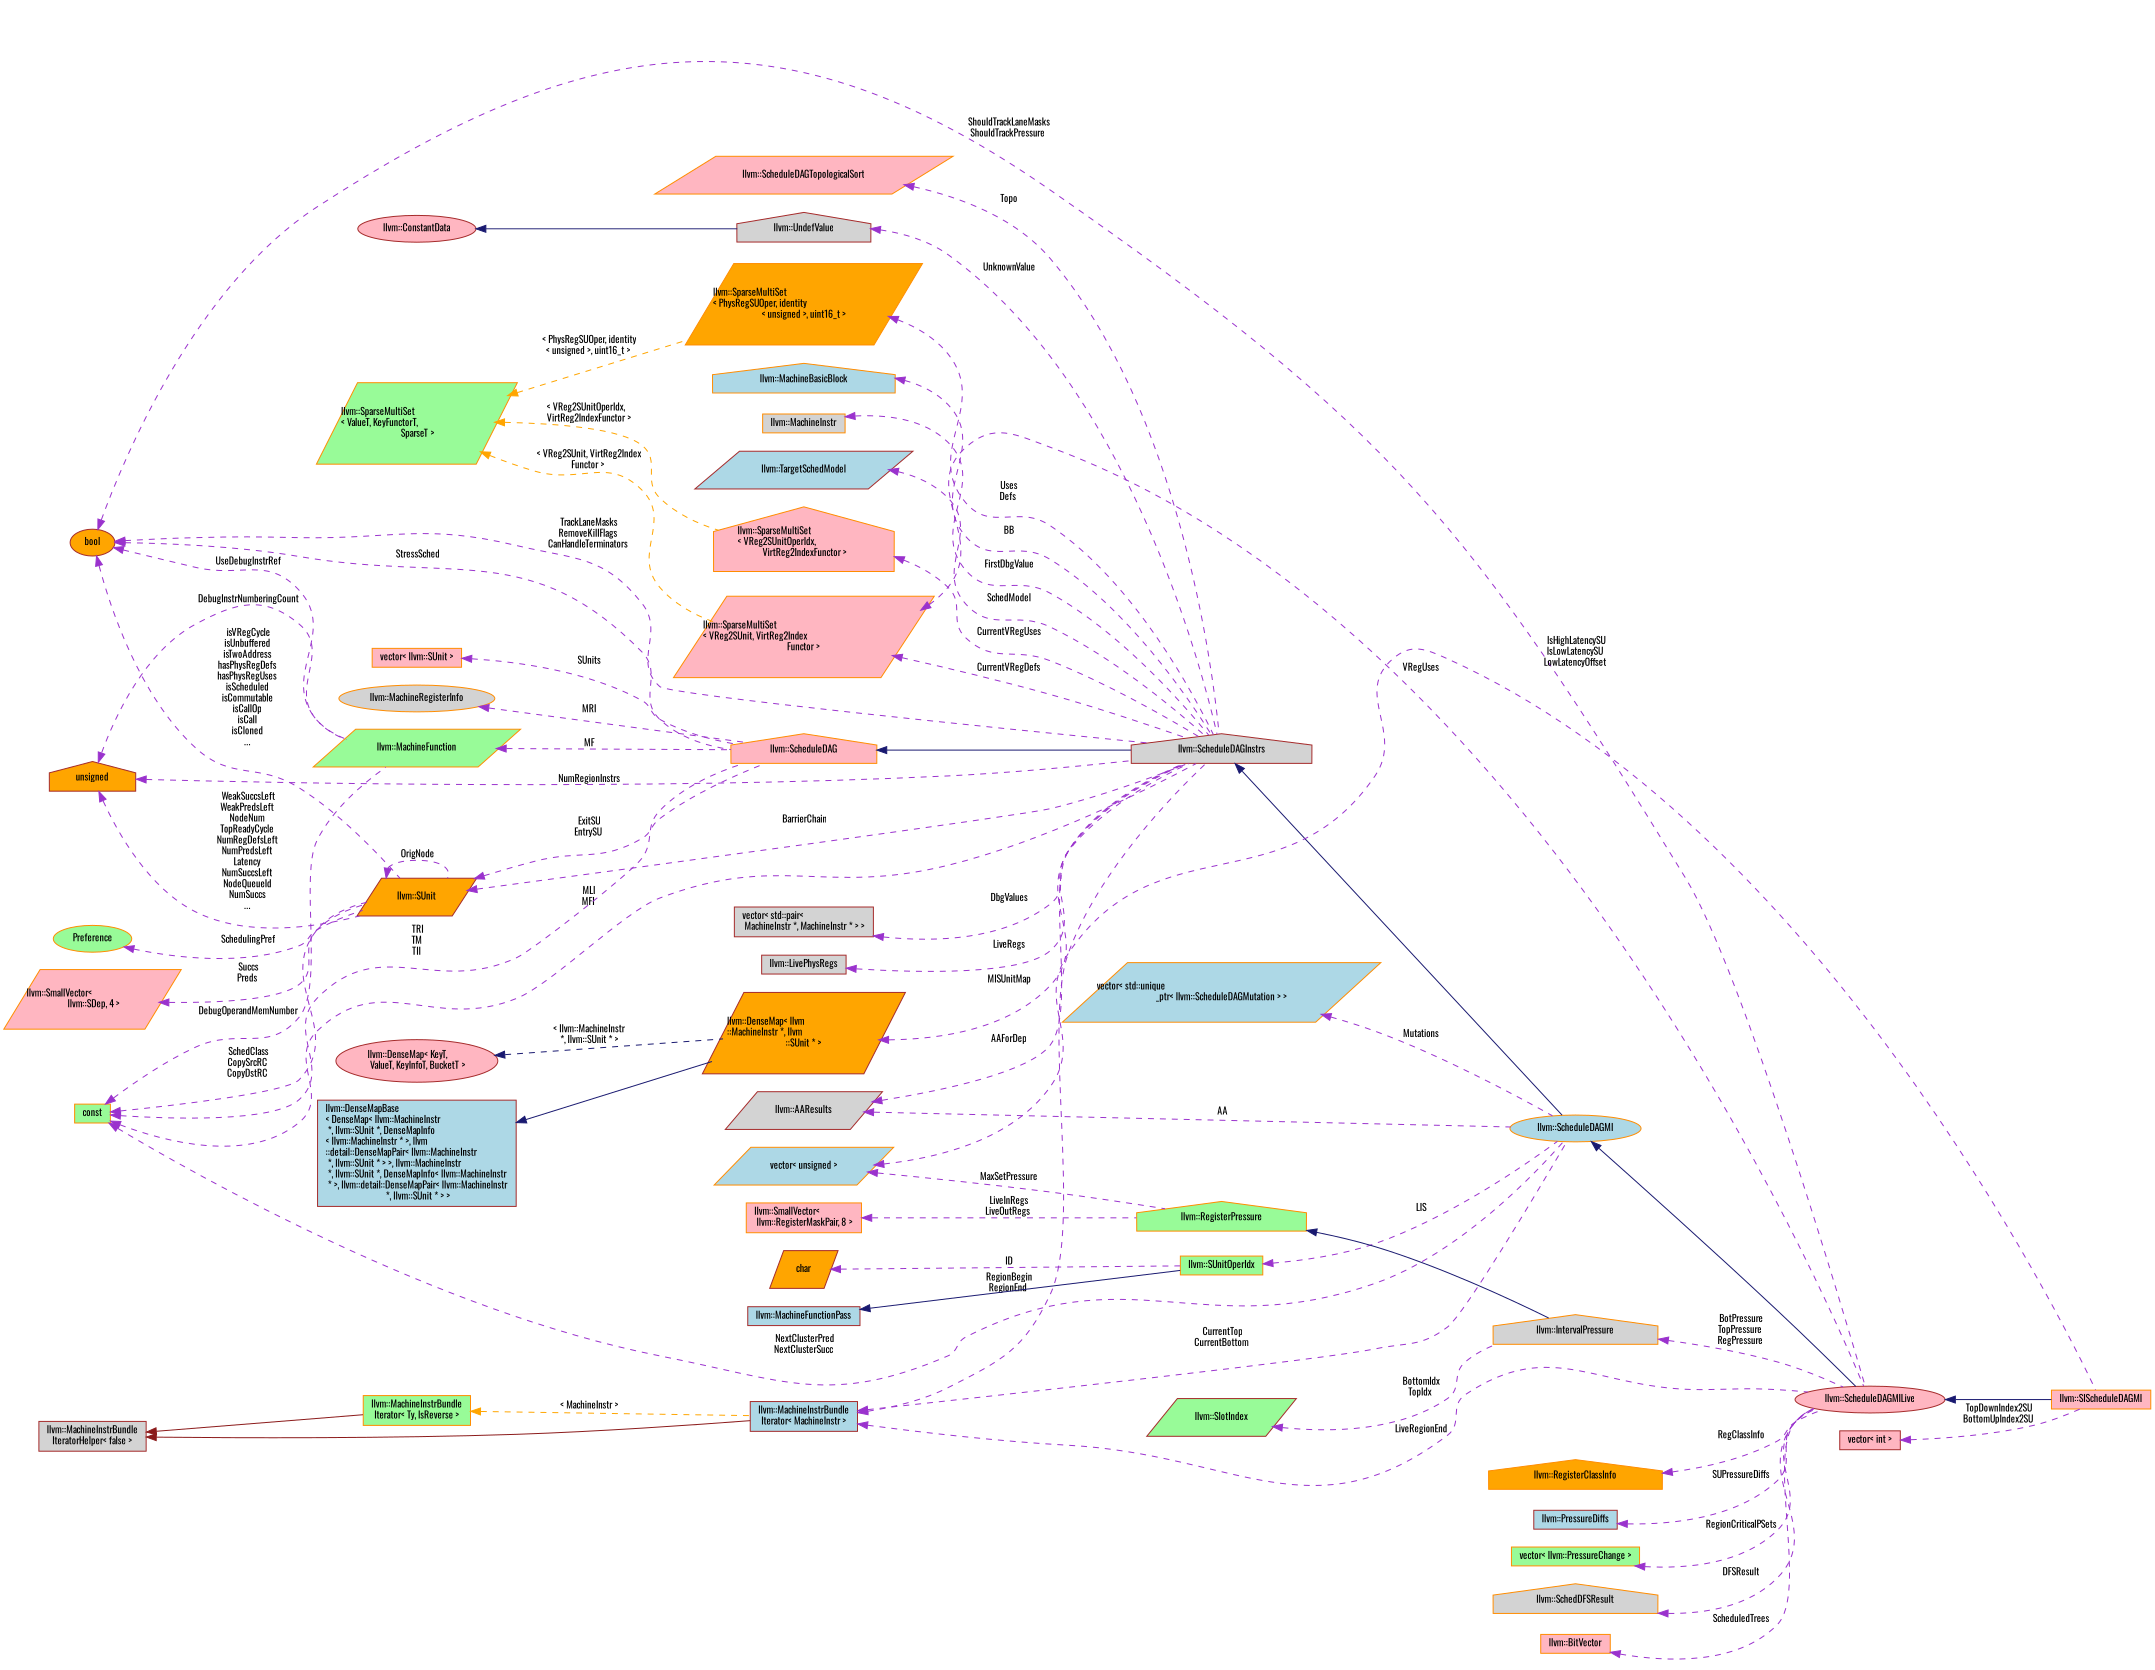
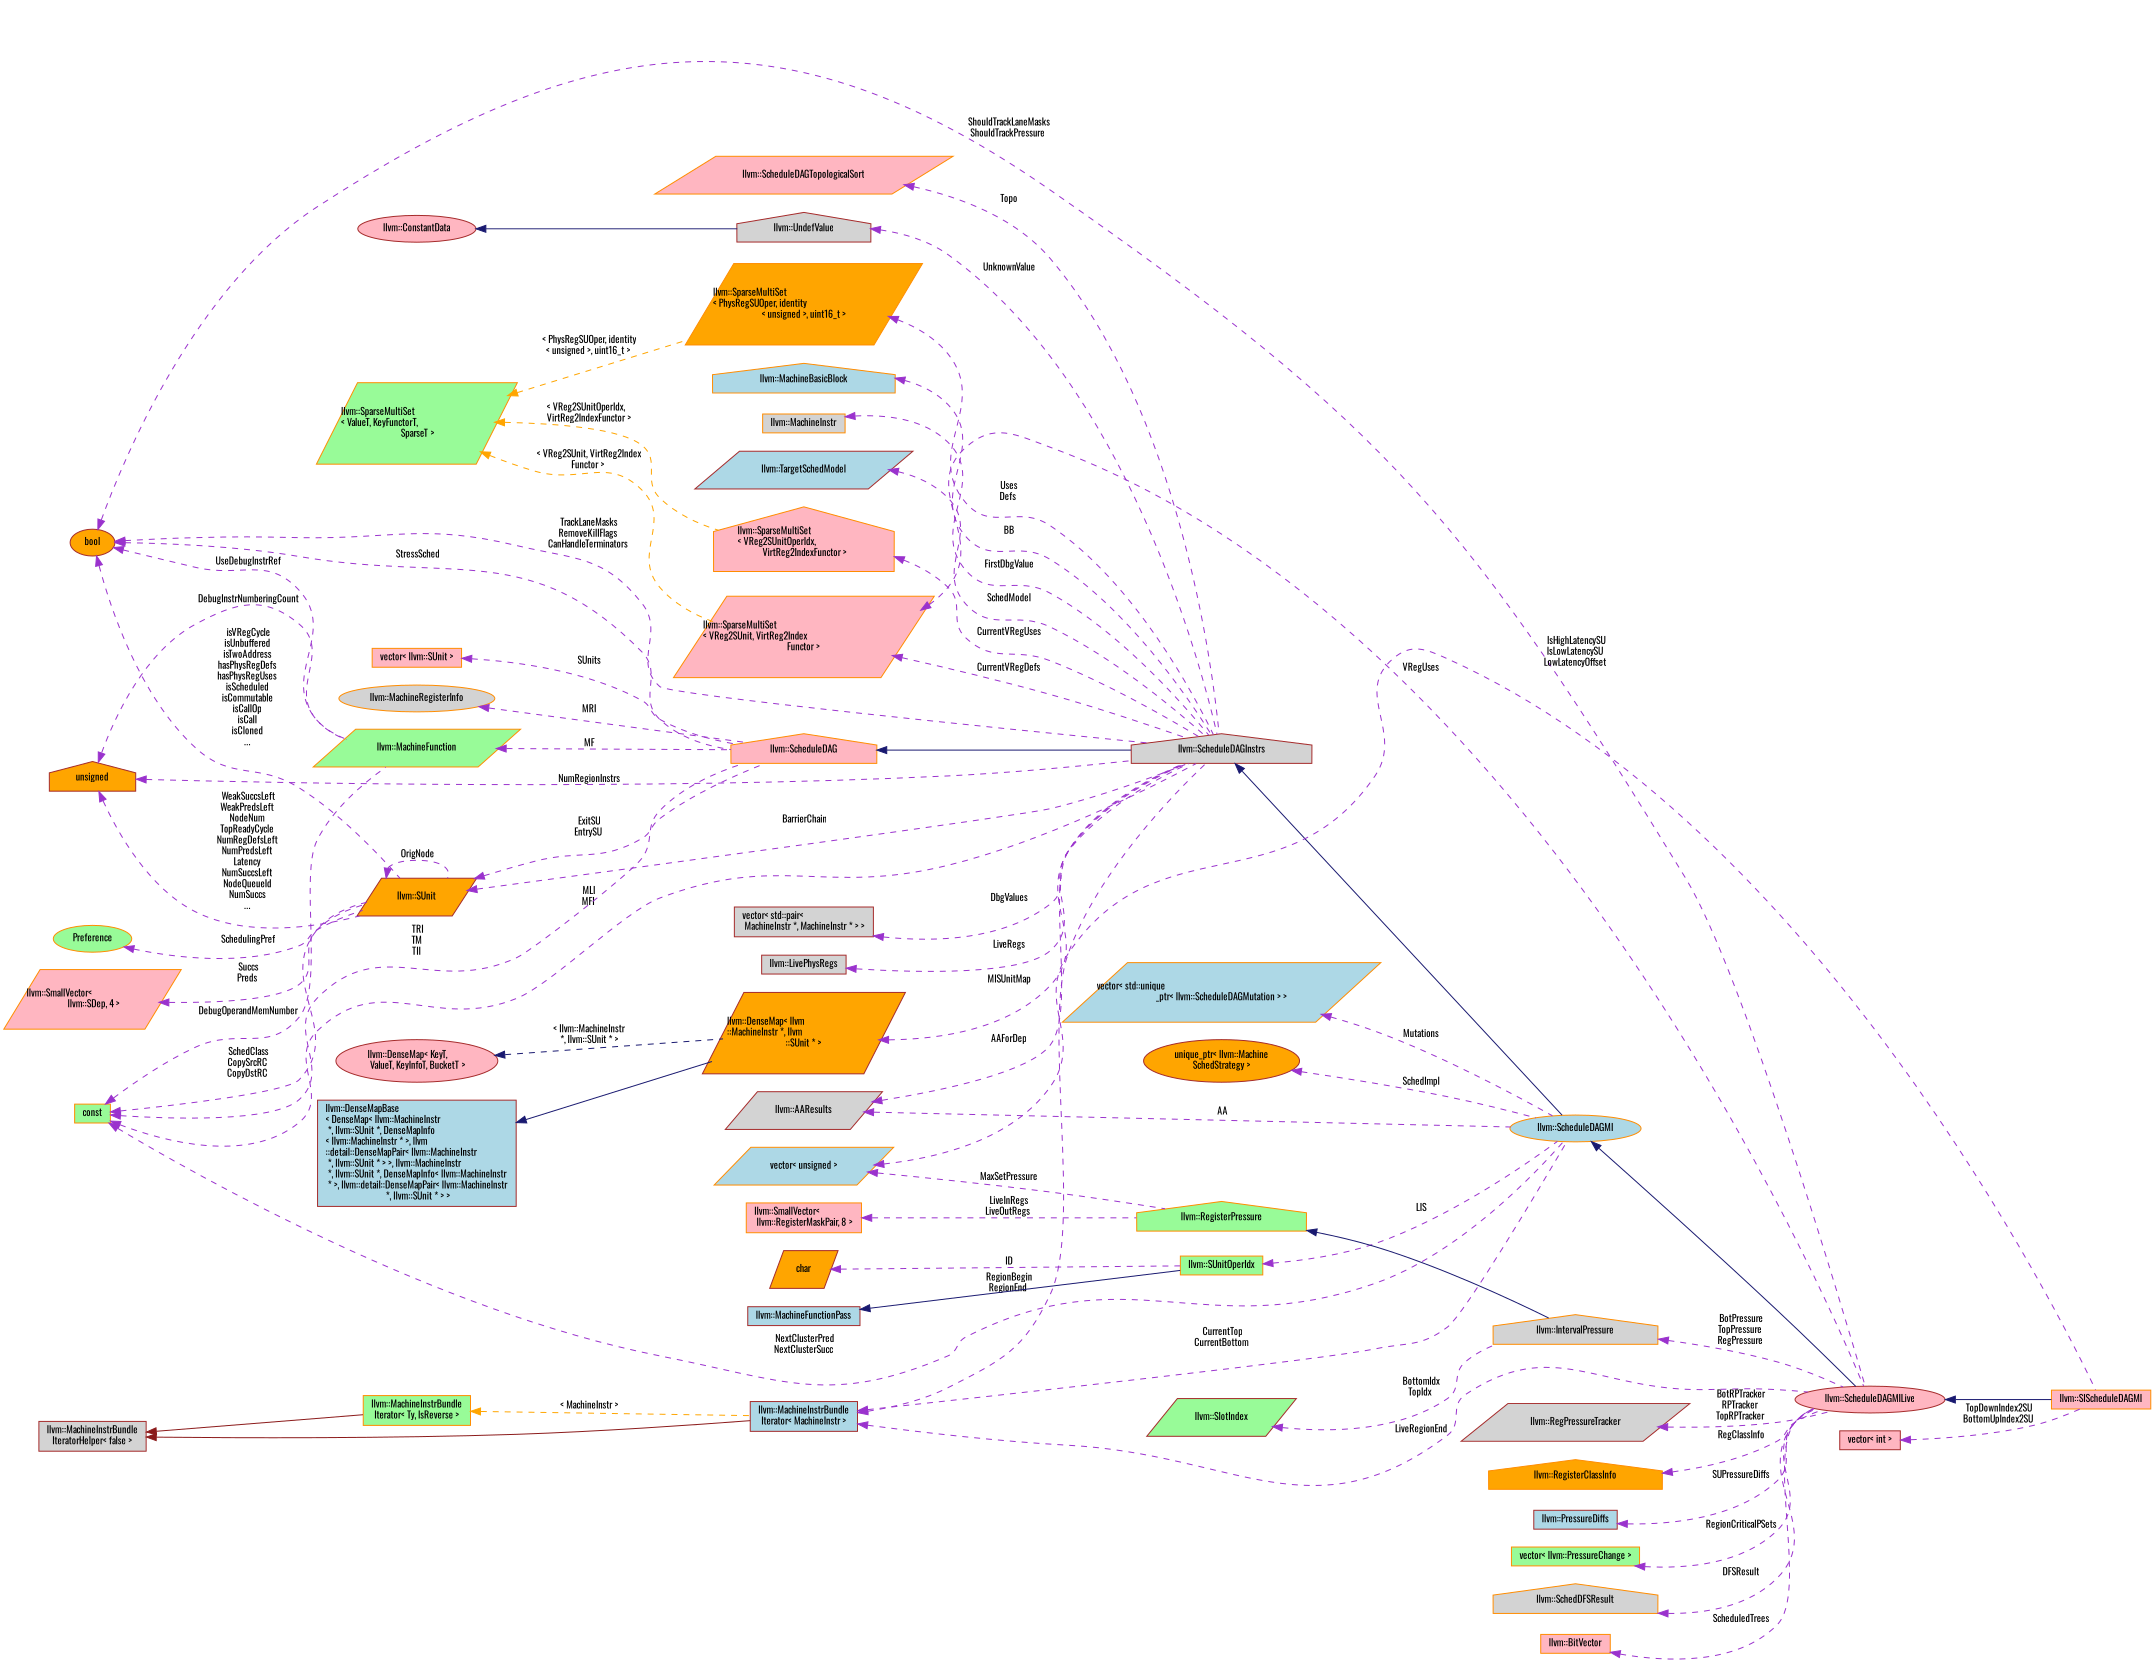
node "unique_ptr< llvm::Machine SchedStrategy >": added
node "llvm::RegPressureTracker": added
